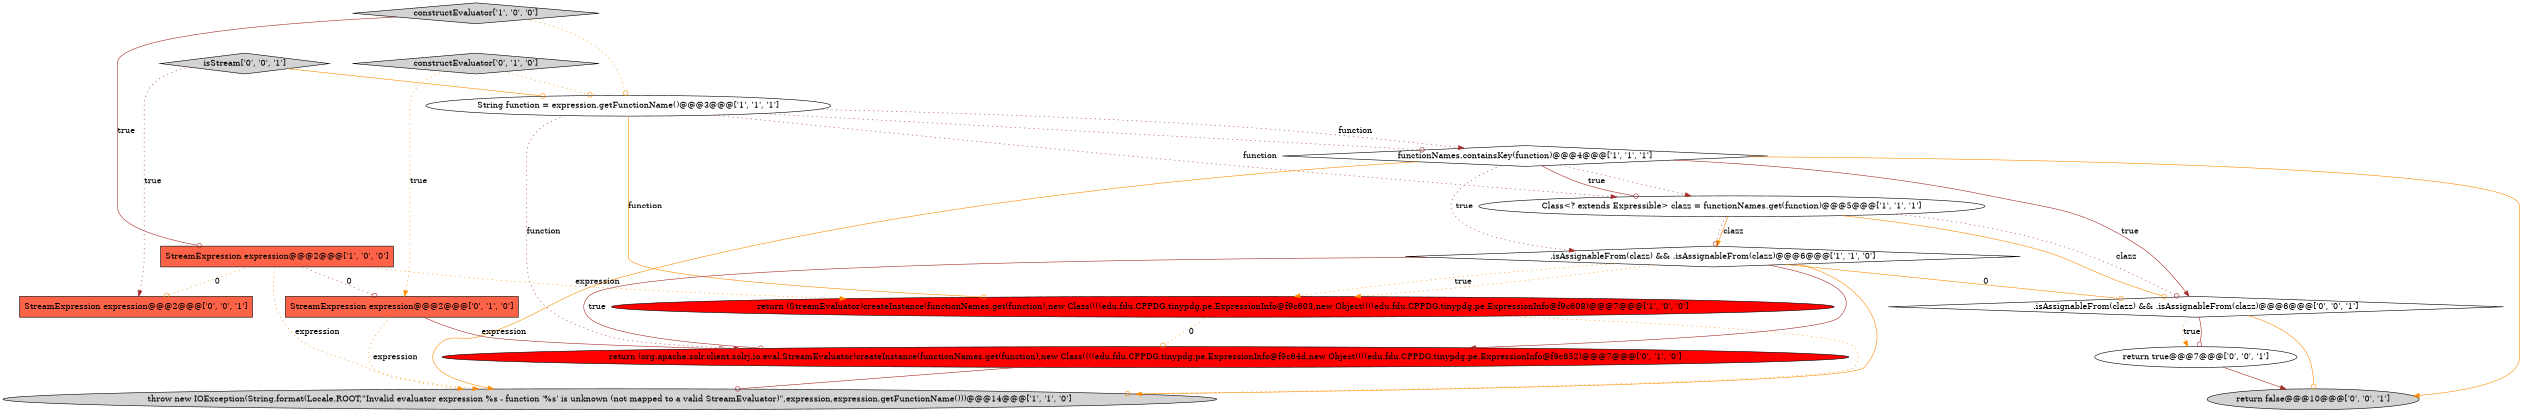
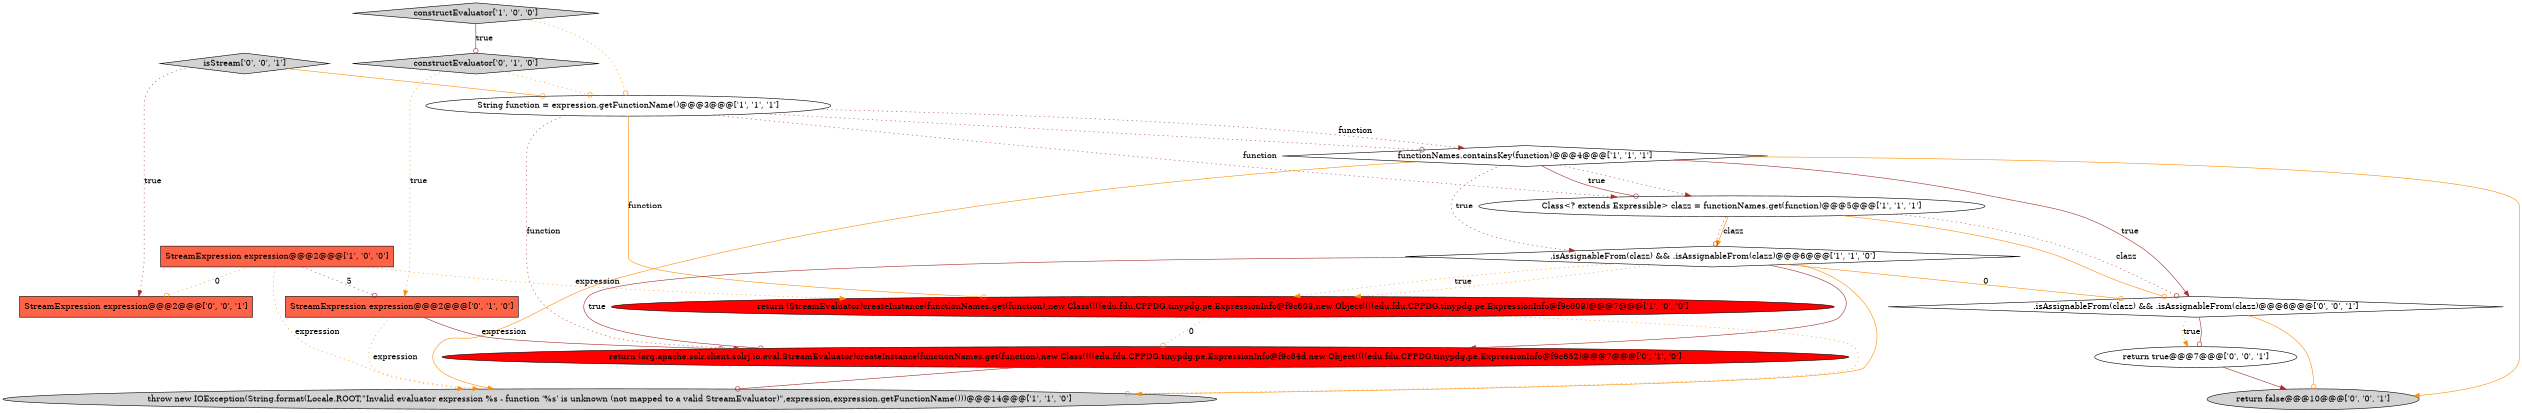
edge "constructEvaluator['1', '0', '0']" -> "StreamExpression expression@@@2@@@['1', '0', '0']": now "constructEvaluator['1', '0', '0']" -> "constructEvaluator['0', '1', '0']"
edge "StreamExpression expression@@@2@@@['1', '0', '0']" -> "StreamExpression expression@@@2@@@['0', '1', '0']": label "0" -> "5"
